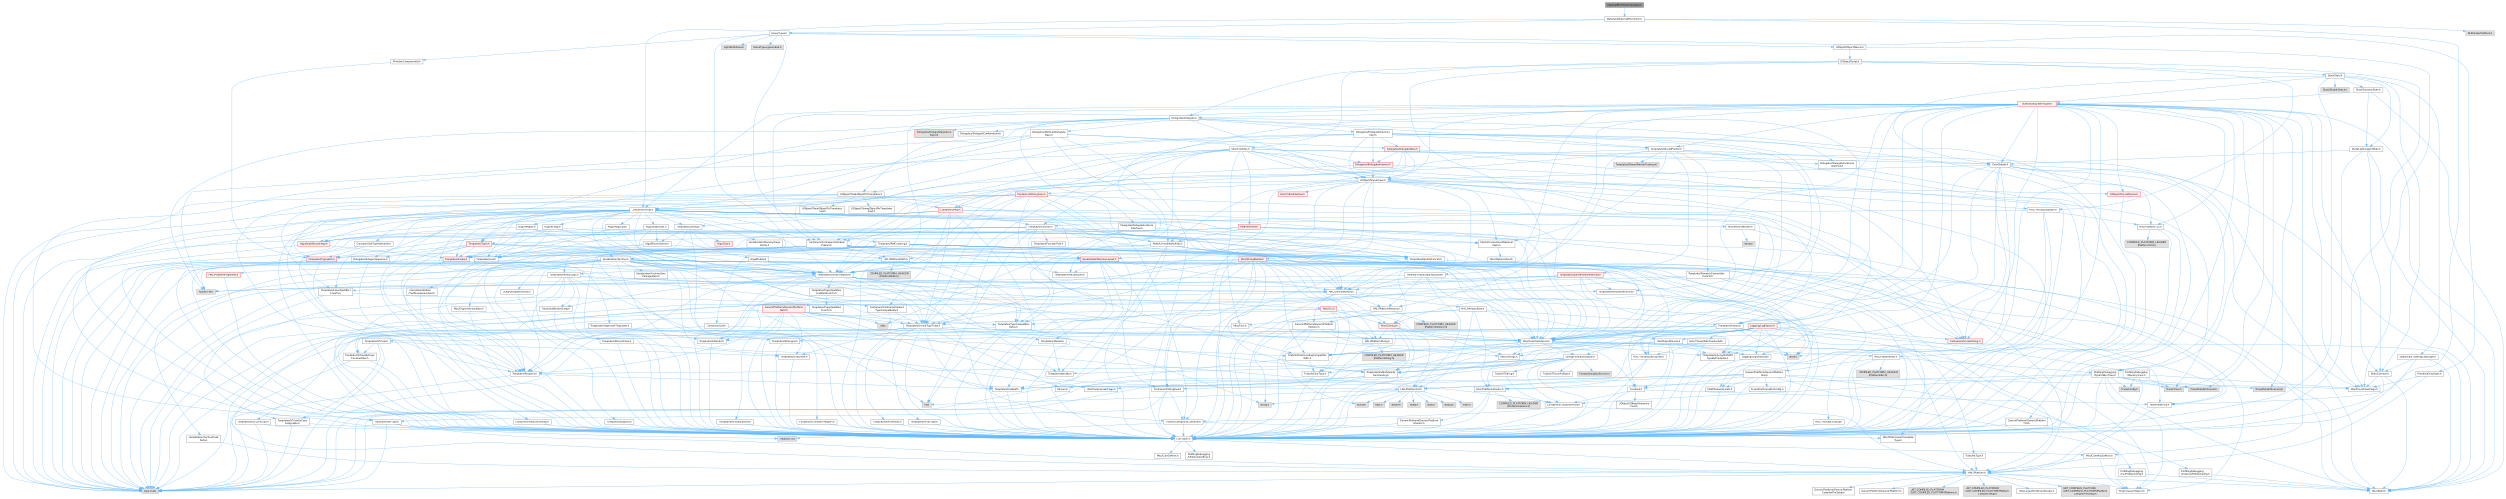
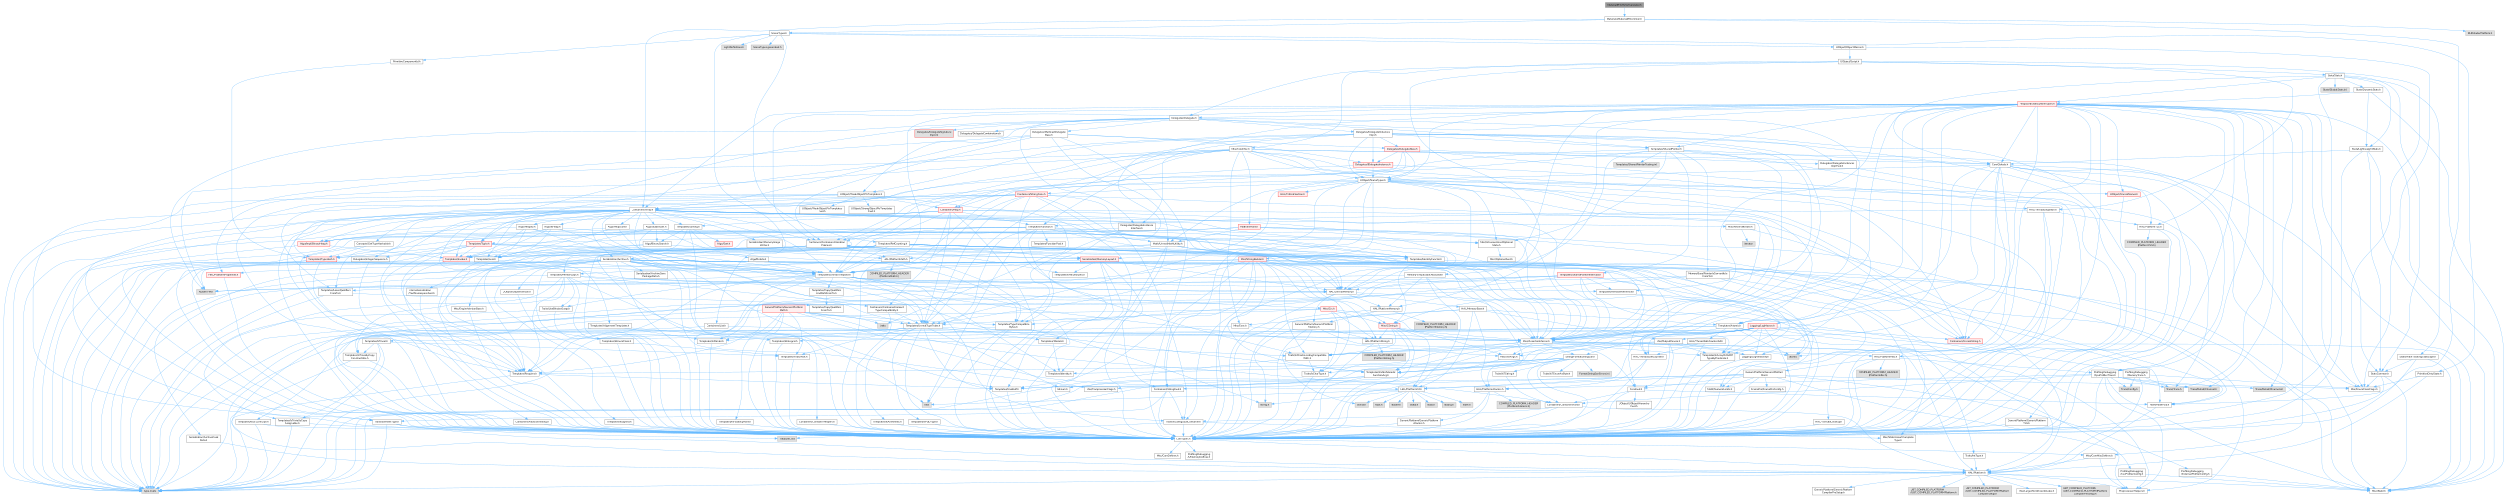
node "Stats/StatsSystemTypes.h": label "Stats/StatsSystemTypes.h" -> "HeapSort/StatsSystemTypes.h"
edge "Delegates/DelegateInstances Impl.h" -> "Delegates/DelegateInstance Interface.h": added
edge "Delegates/Delegate.h" -> "UObject/NameTypes.h": removed
edge "Misc/CoreMisc.h" -> "Templates/IsPolymorphic.h": now "Misc/CoreMisc.h" -> "HAL/PlatformProperties.h"
node "Templates/PointerIsConvertible FromTo.h": label "Templates/PointerIsConvertible FromTo.h" -> "MemoryBase/PointerIsConvertible FromTo.h"
node "GenericPlatform/GenericPlatform.h": removed
